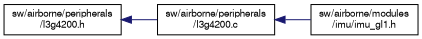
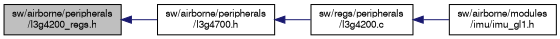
node "sw/airborne/peripherals /l3g4200_regs.h": added
node "sw/airborne/peripherals /l3g4200.h": label "sw/airborne/peripherals /l3g4200.h" -> "sw/airborne/peripherals /l3g4700.h"
node "sw/airborne/peripherals /l3g4200.c": label "sw/airborne/peripherals /l3g4200.c" -> "sw/regs/peripherals /l3g4200.c"
